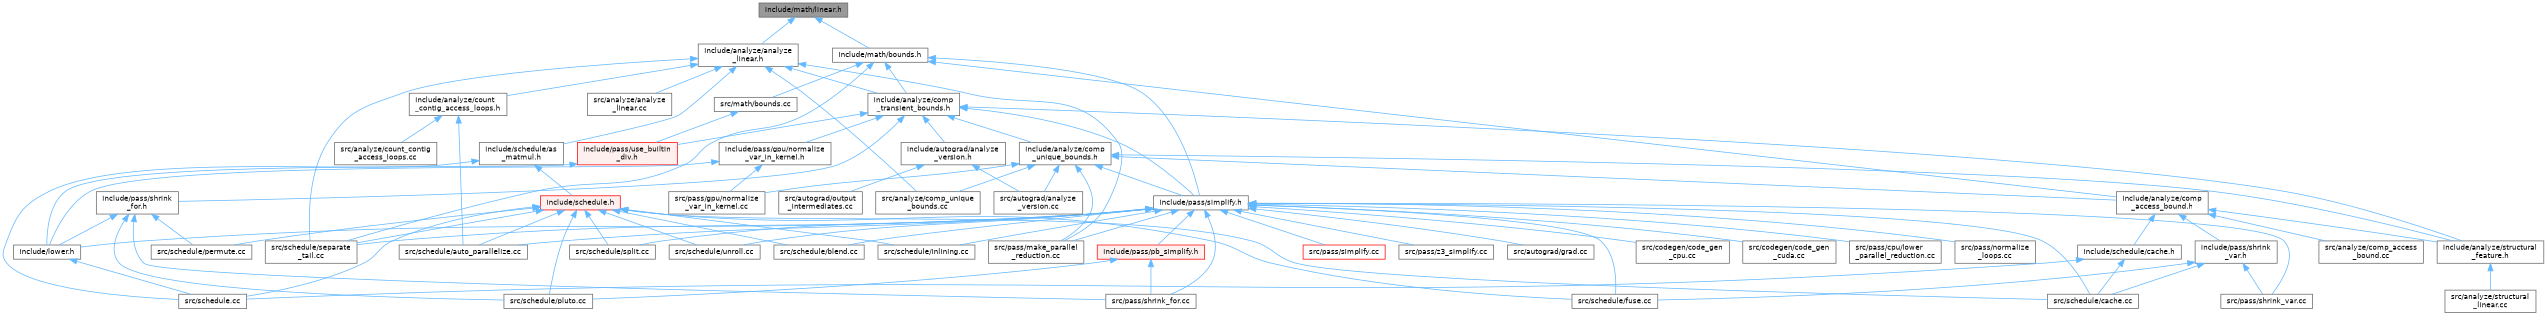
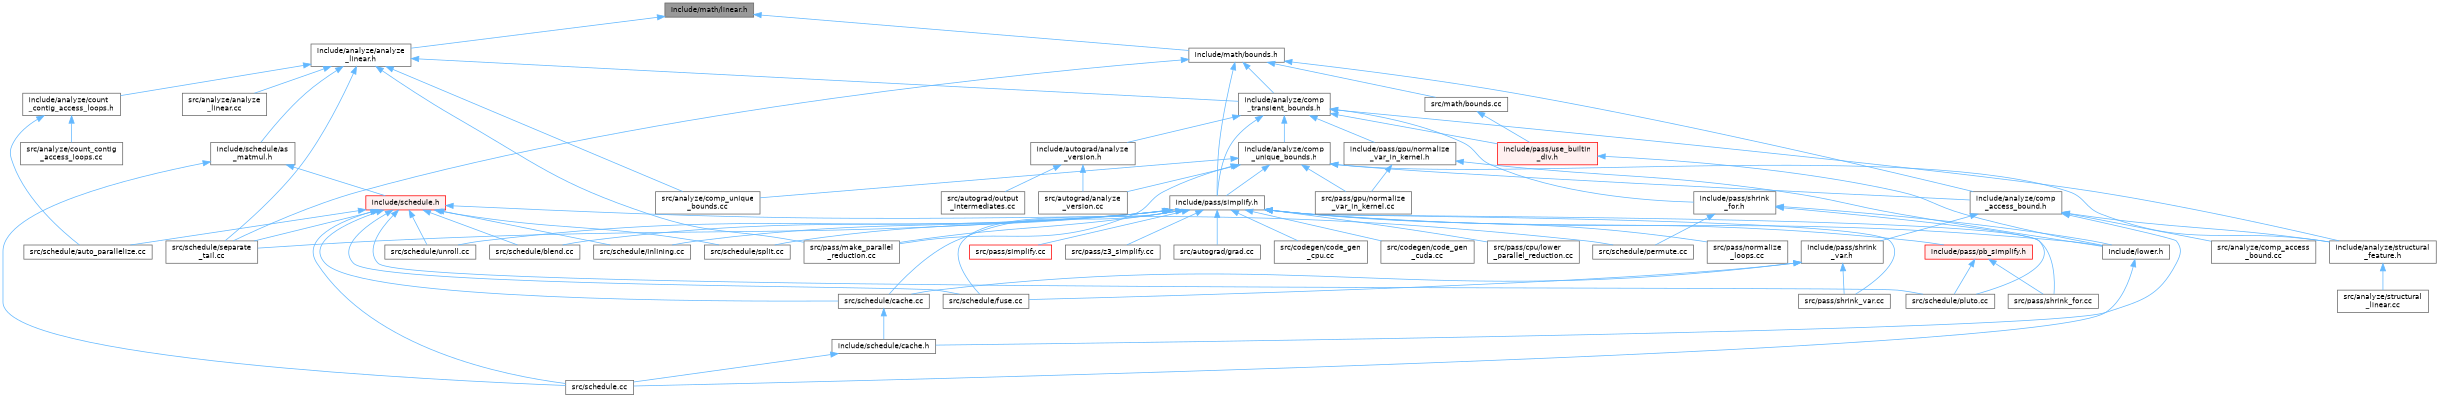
edge "src/schedule/auto_parallelize.cc" -> "include/pass/simplify.h": removed
edge "src/schedule/cache.cc" -> "include/schedule/cache.h": reversed
edge "src/pass/shrink_for.cc" -> "include/pass/shrink _for.h": removed
